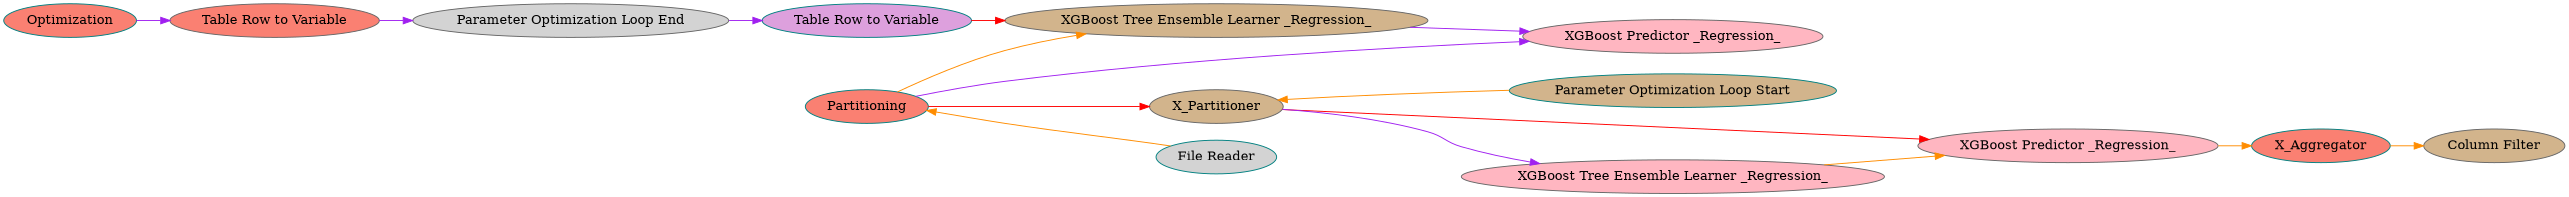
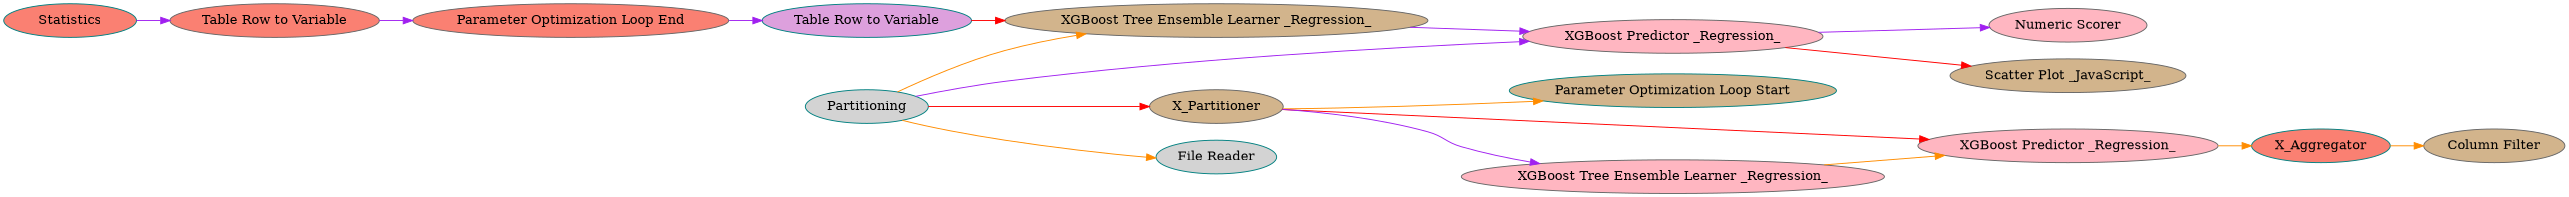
node "Optimization": label "Optimization" -> "Statistics"
node "Parameter Optimization Loop End": fillcolor lightgrey -> salmon
node "Numeric Scorer": added
node "Scatter Plot _JavaScript_": added
edge "Parameter Optimization Loop Start" -> "X_Partitioner": reversed
node "Partitioning": fillcolor salmon -> lightgrey
edge "File Reader" -> "Partitioning": reversed
